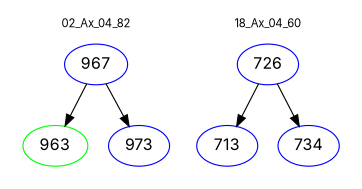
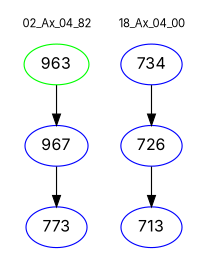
cluster "18_Ax_04_60": label "18_Ax_04_60" -> "18_Ax_04_00"
edge "967" -> "963": reversed
edge "726" -> "734": reversed
node "973": label "973" -> "773"
